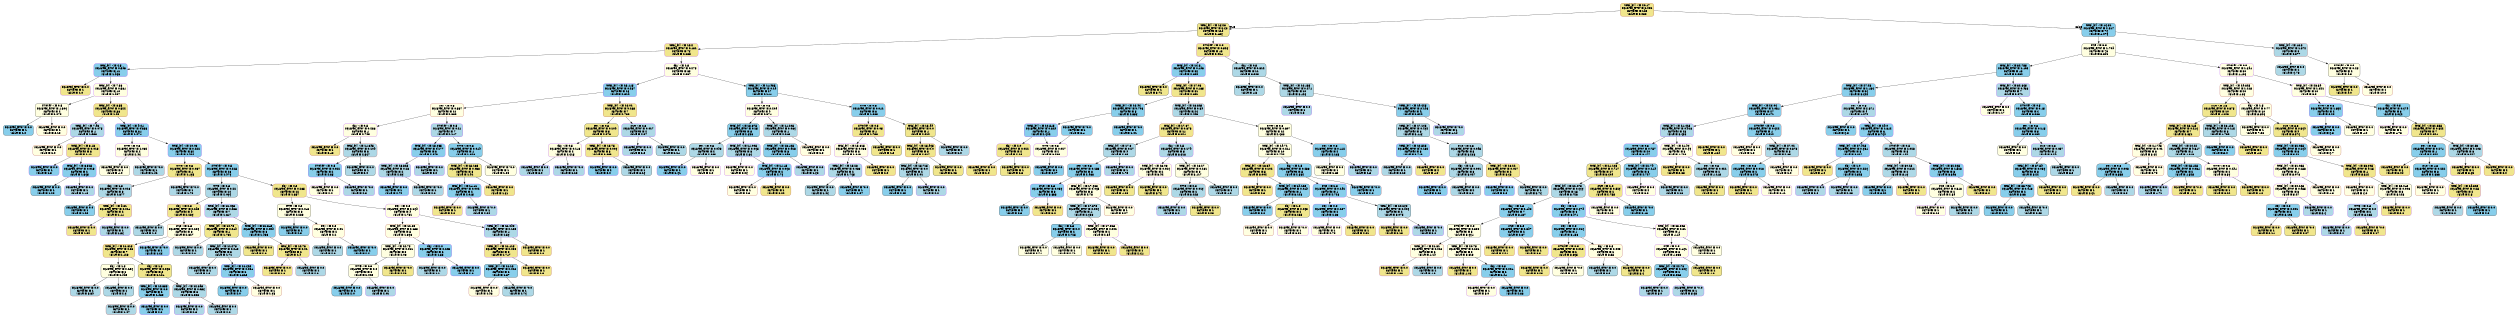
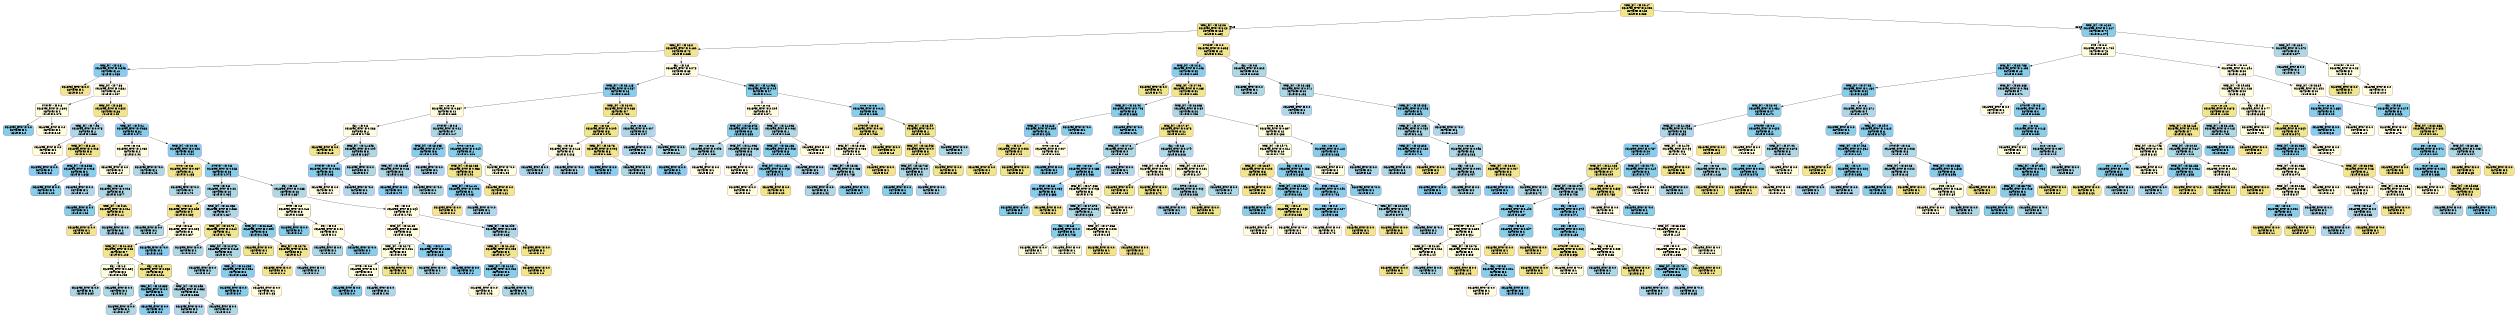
edge "time <= 0.5 squared_error = 0.037 samples = 4 value = 1.465" -> "day <= 1.5 squared_error = 0.018 samples = 3 value = 1.377": removed
node "day <= 0.5 squared_error = 0.185 samples = 12 value = 1.857": fillcolor khaki -> lightblue
